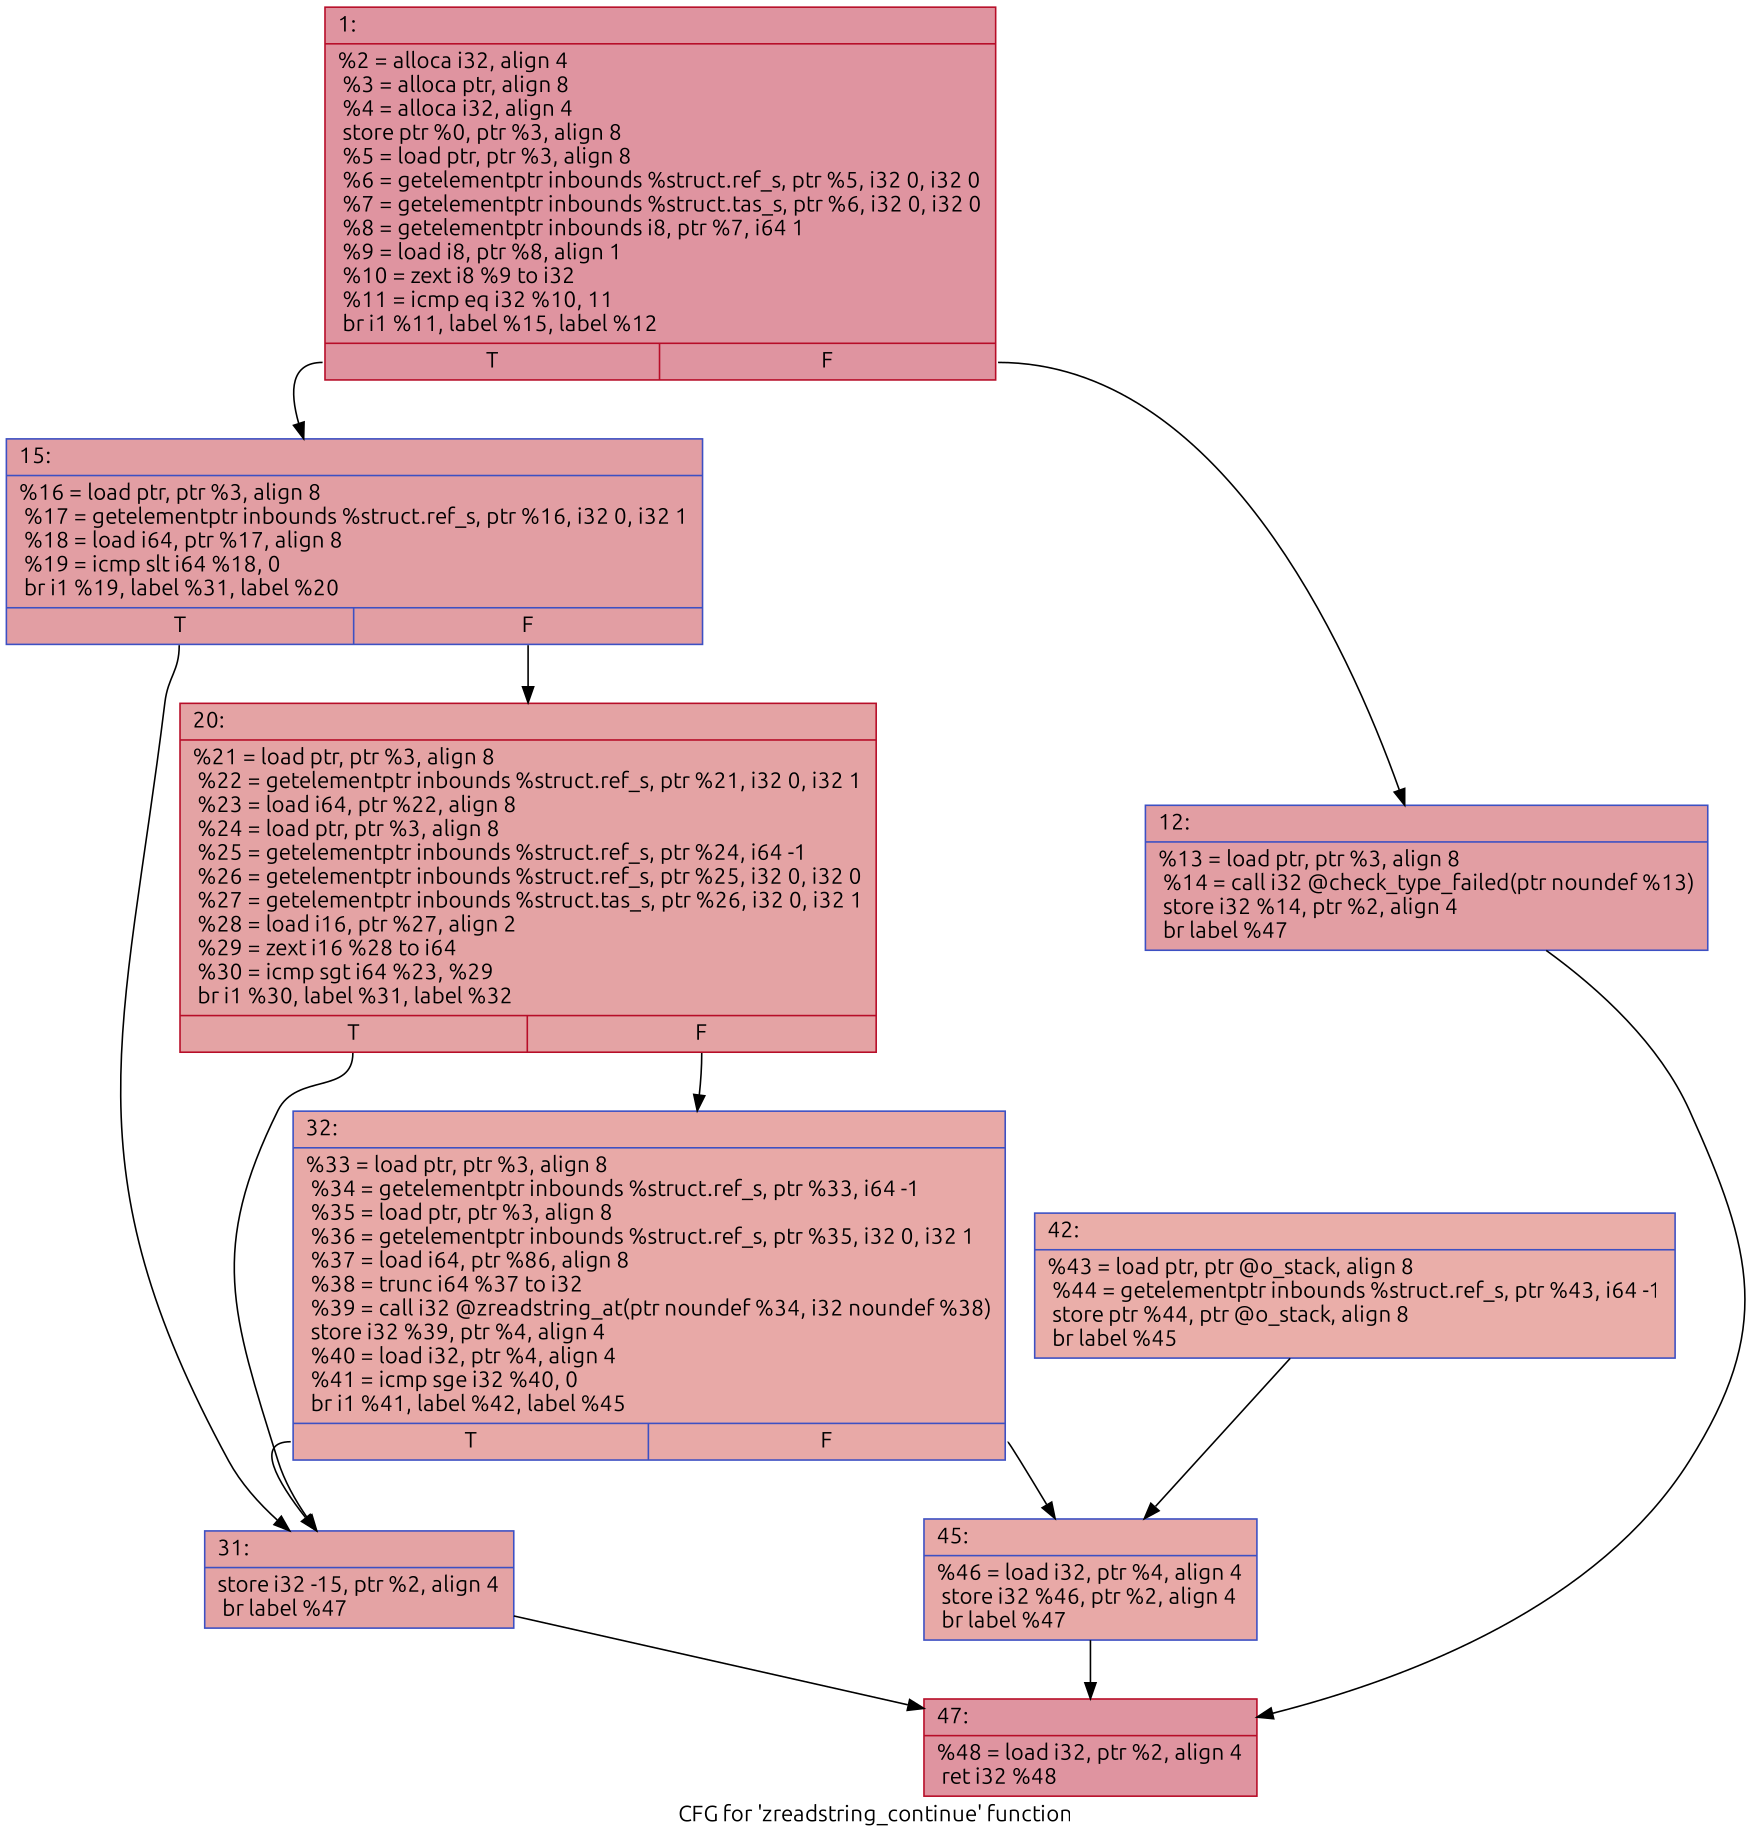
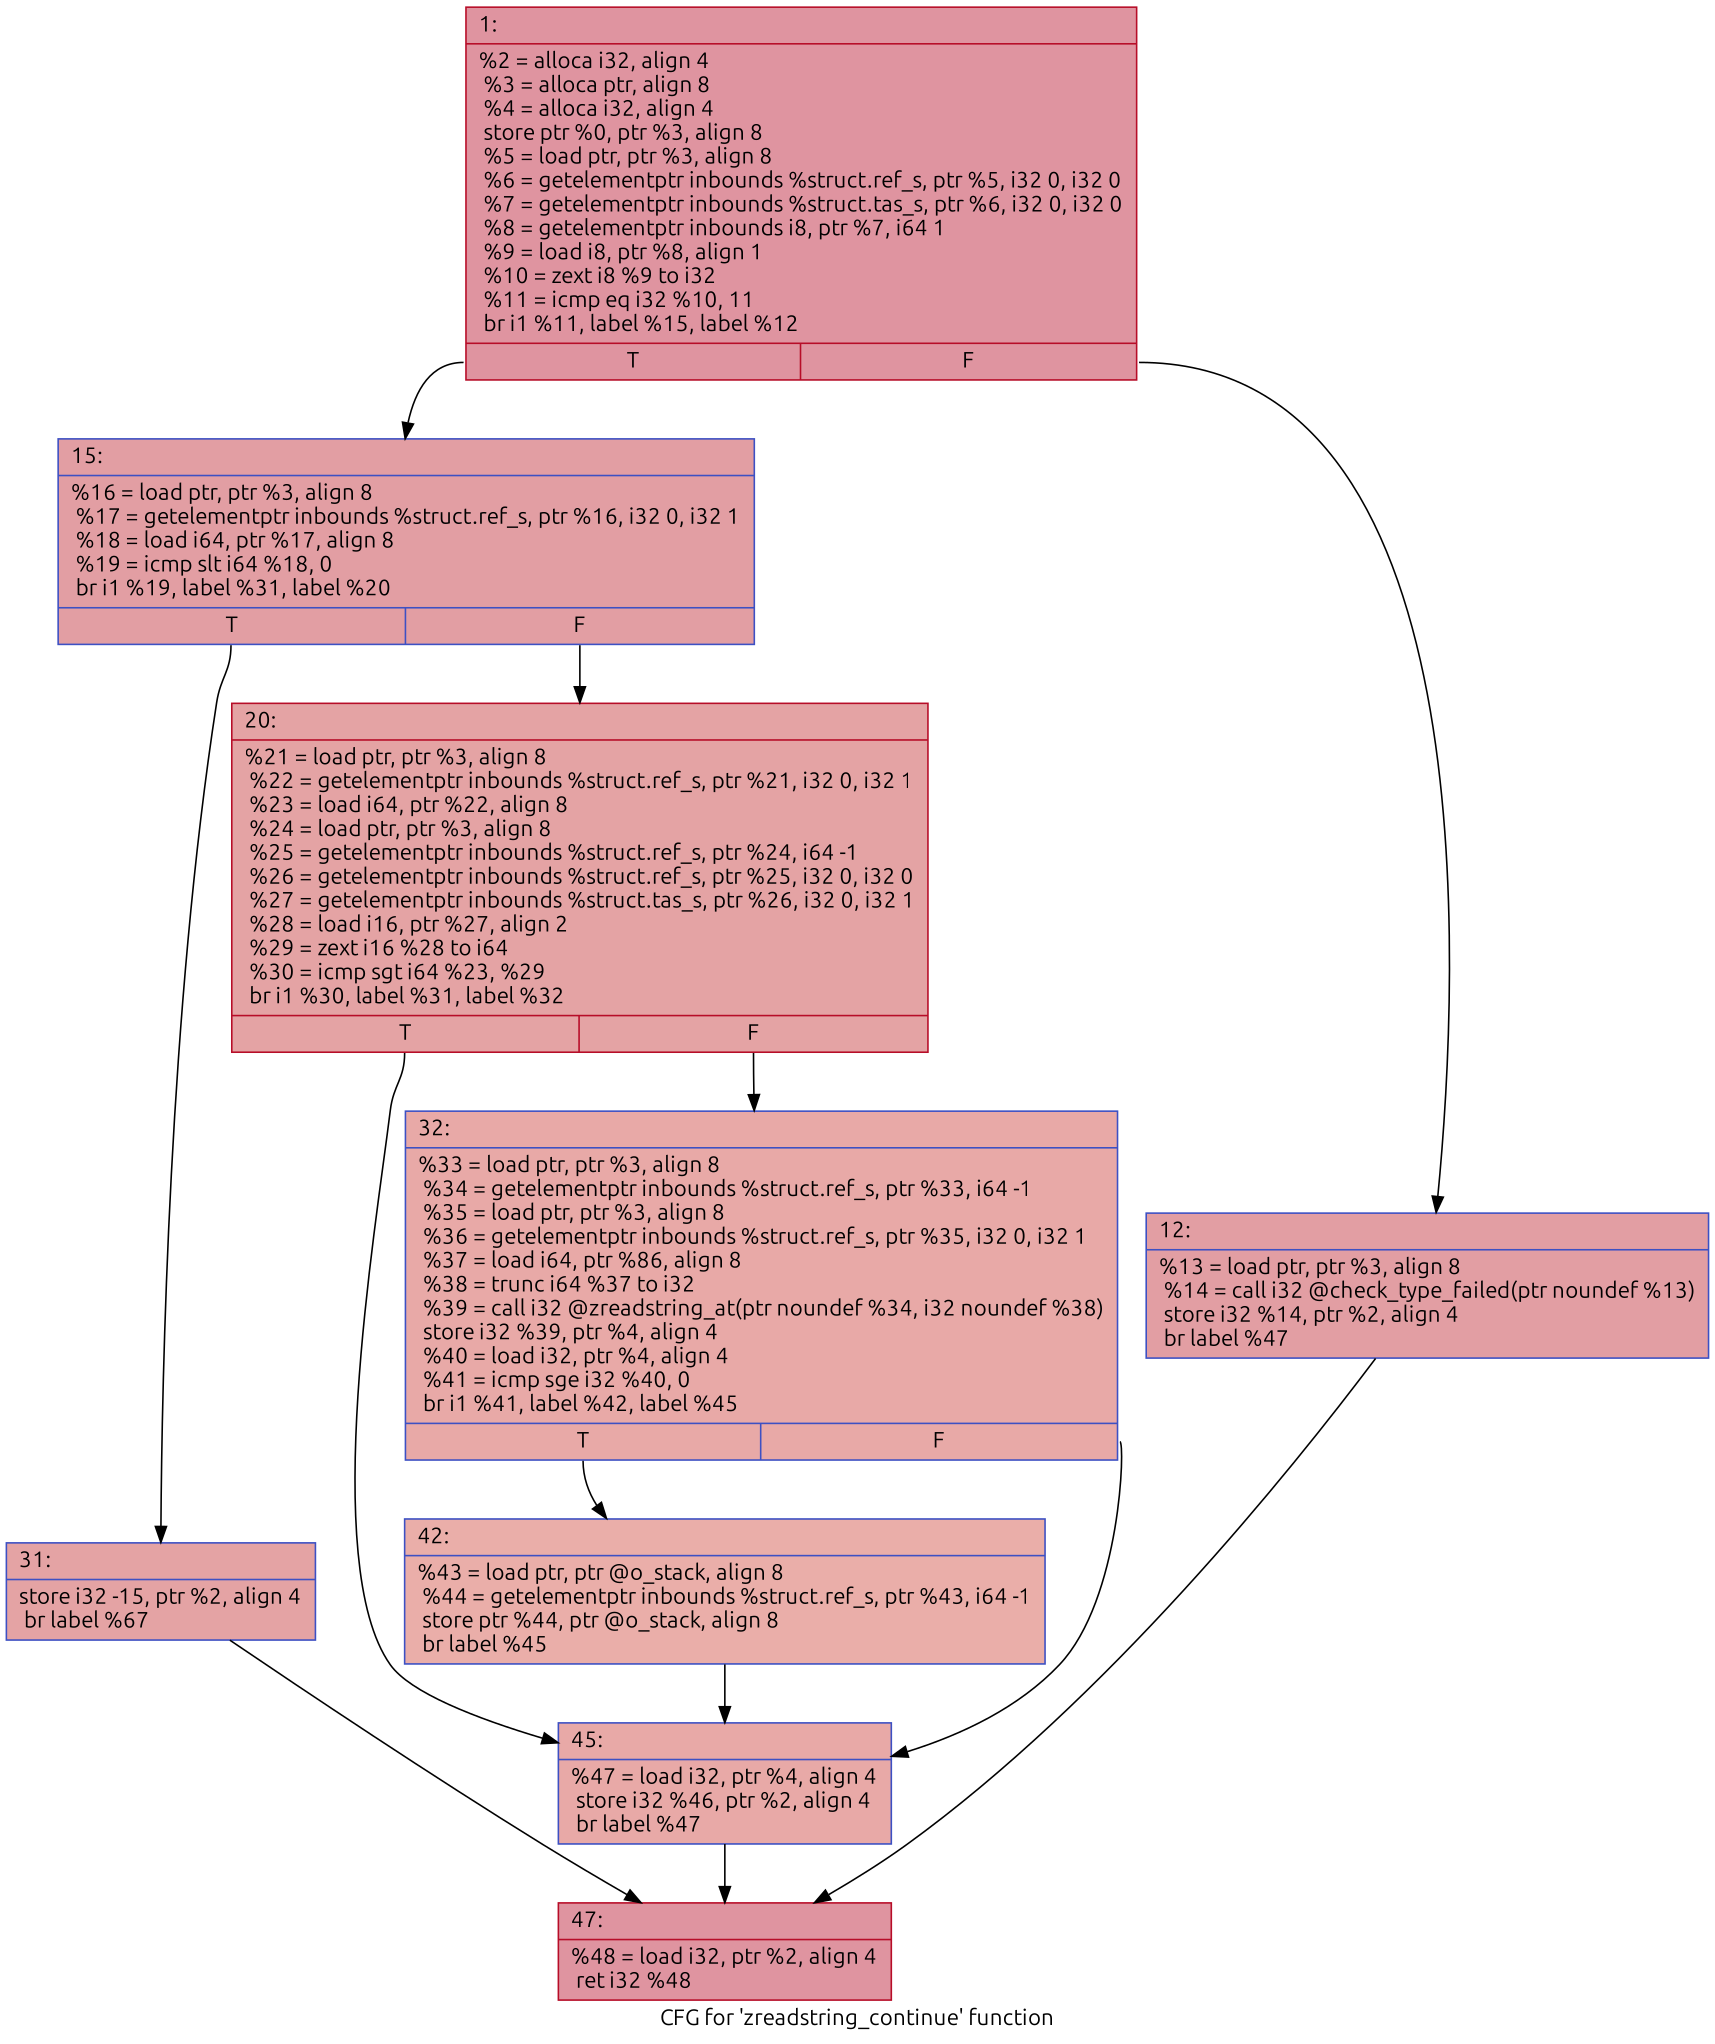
edge "20:" -> "31:": now "20:" -> "45:"
edge "32:" -> "31:": now "32:" -> "42:"
node "45:": text "%46 = load i32, ptr %4, align 4" -> "%47 = load i32, ptr %4, align 4"
node "31:": text "br label %47" -> "br label %67"
